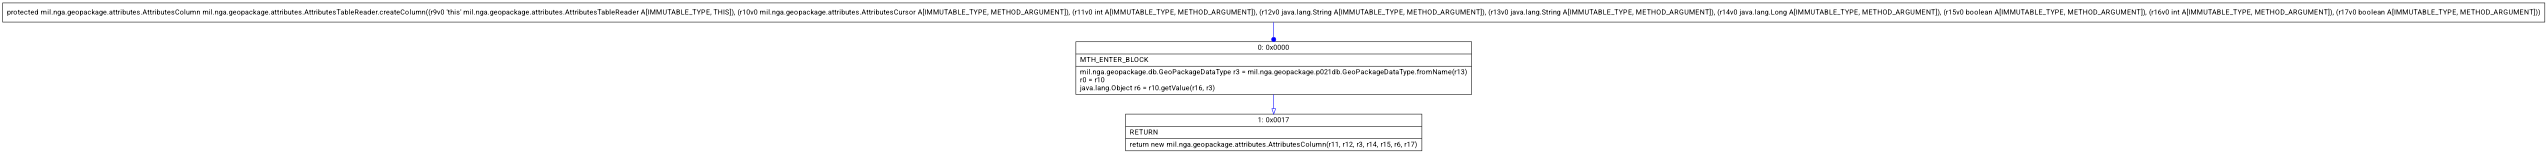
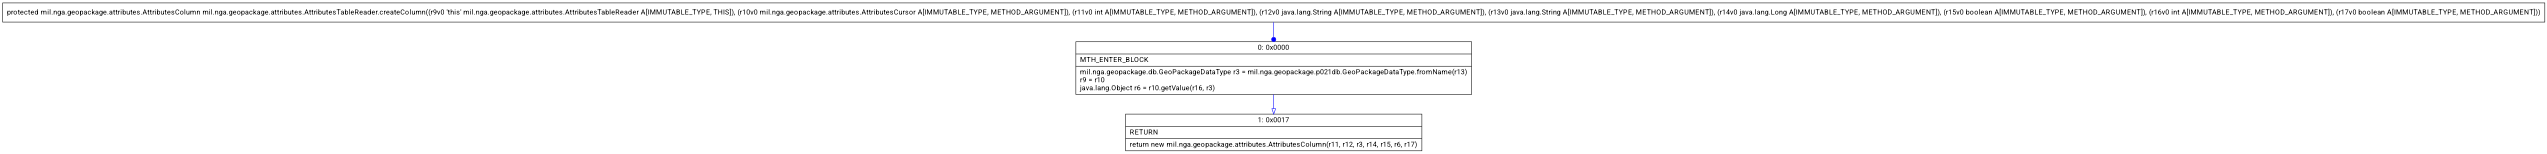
node "0: 0x0000": text "r0 = r10" -> "r9 = r10"
